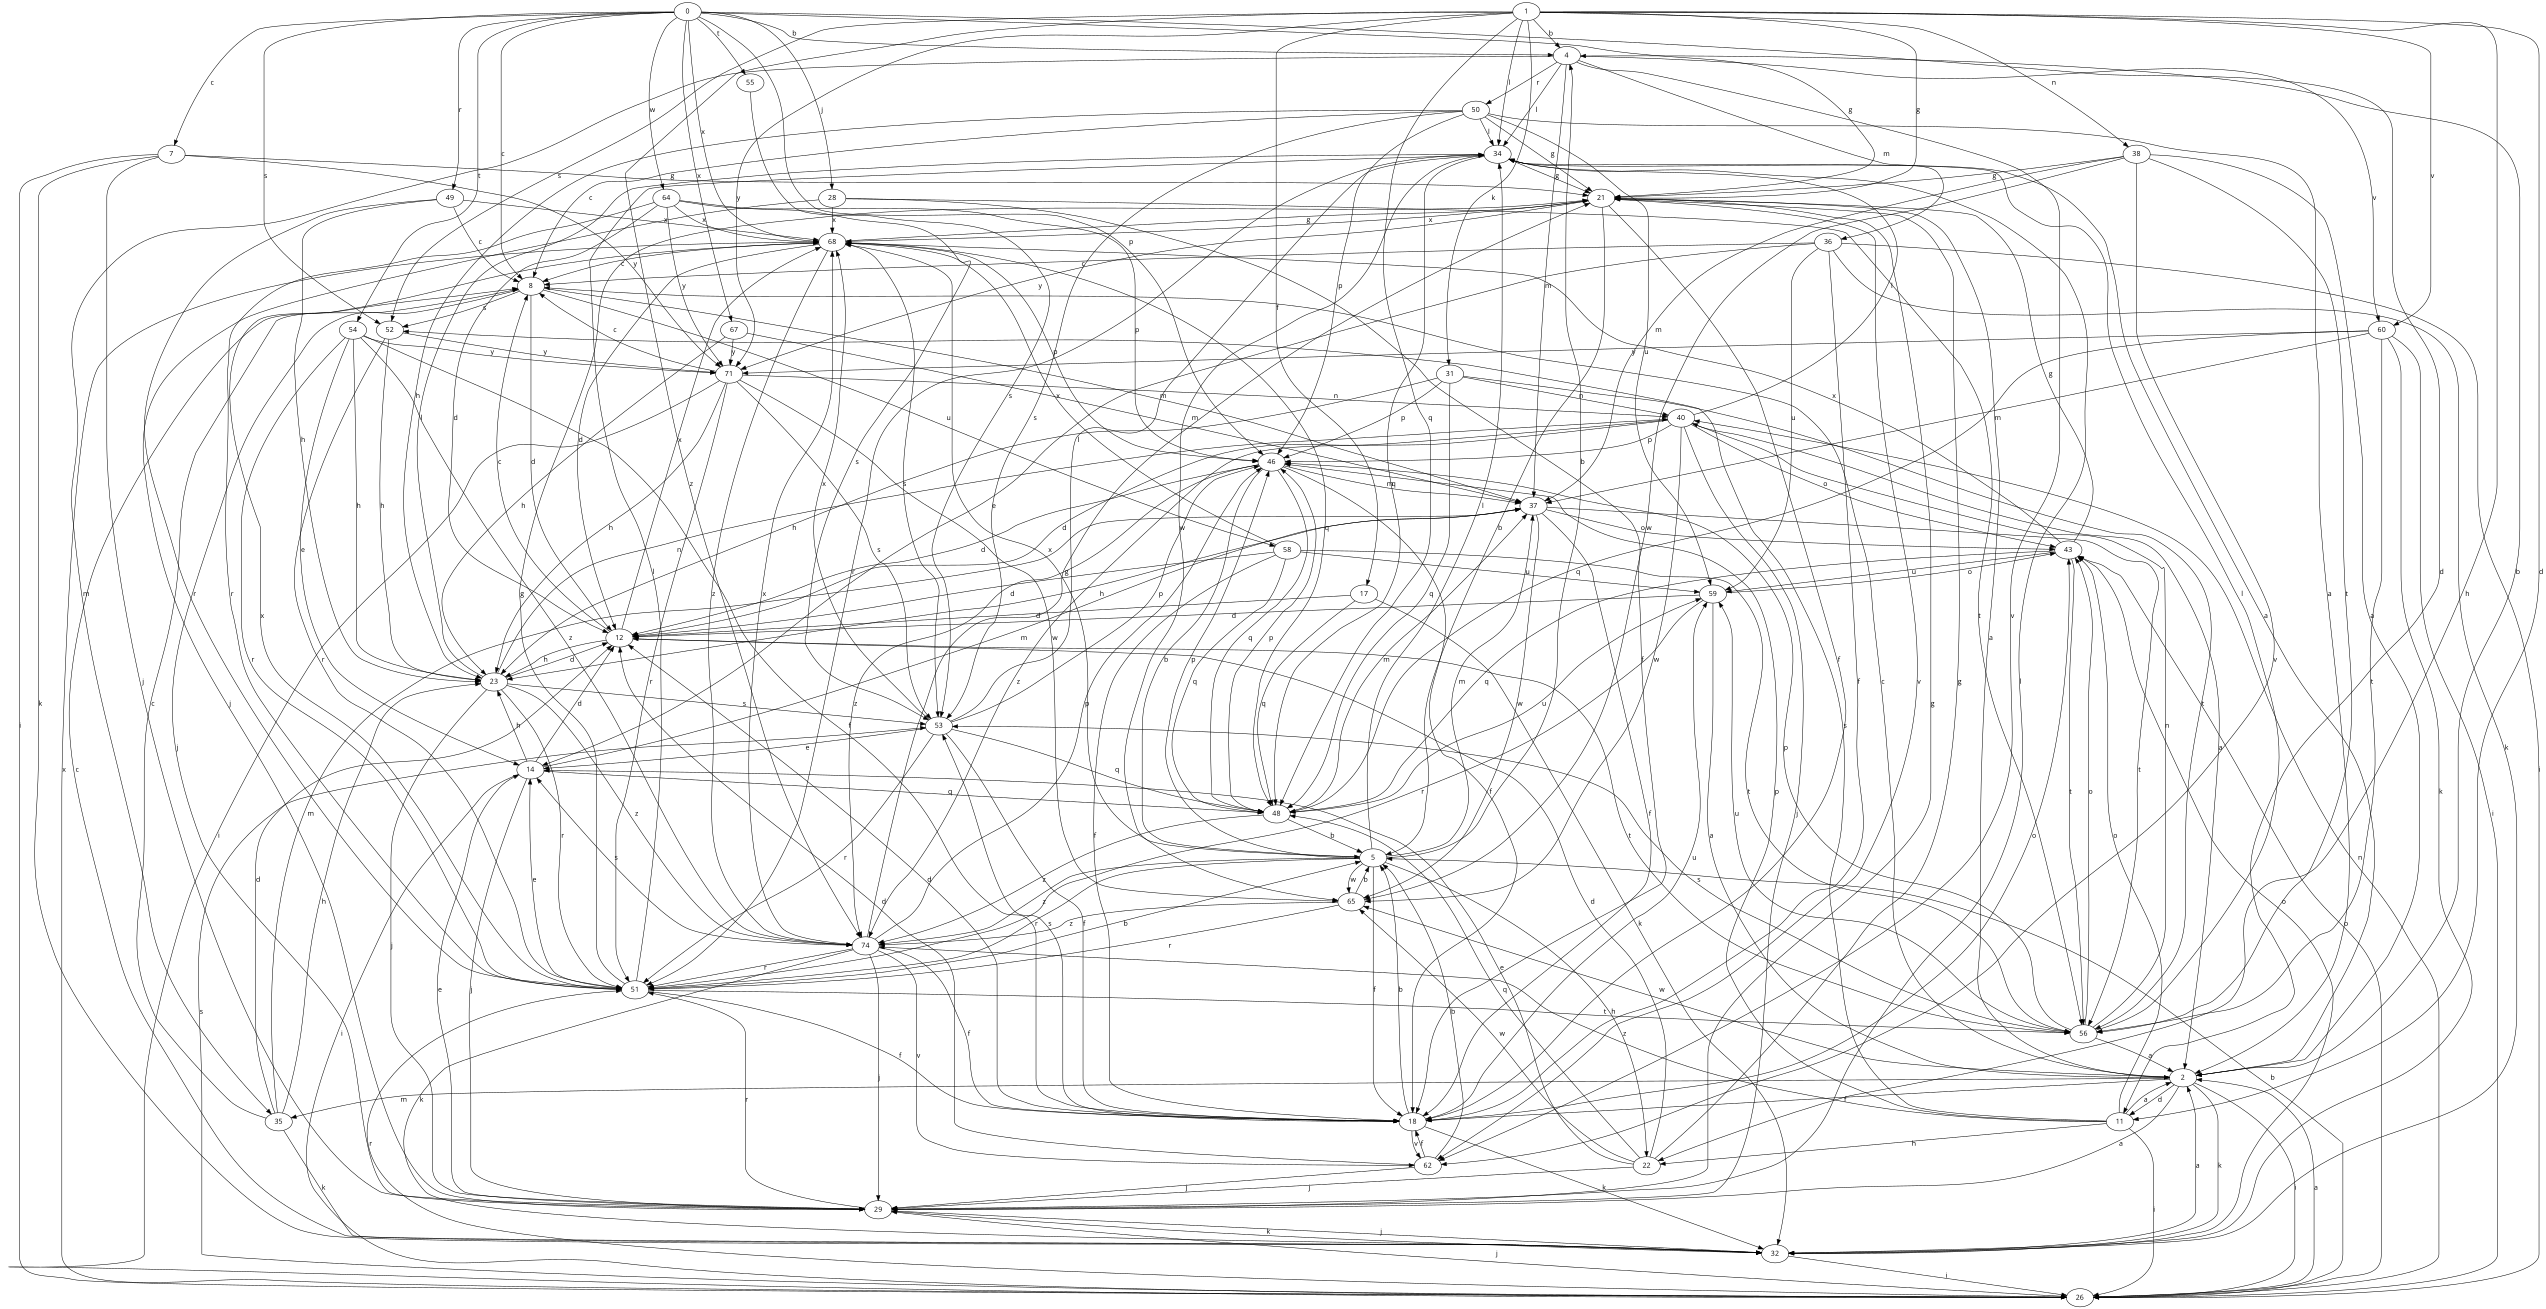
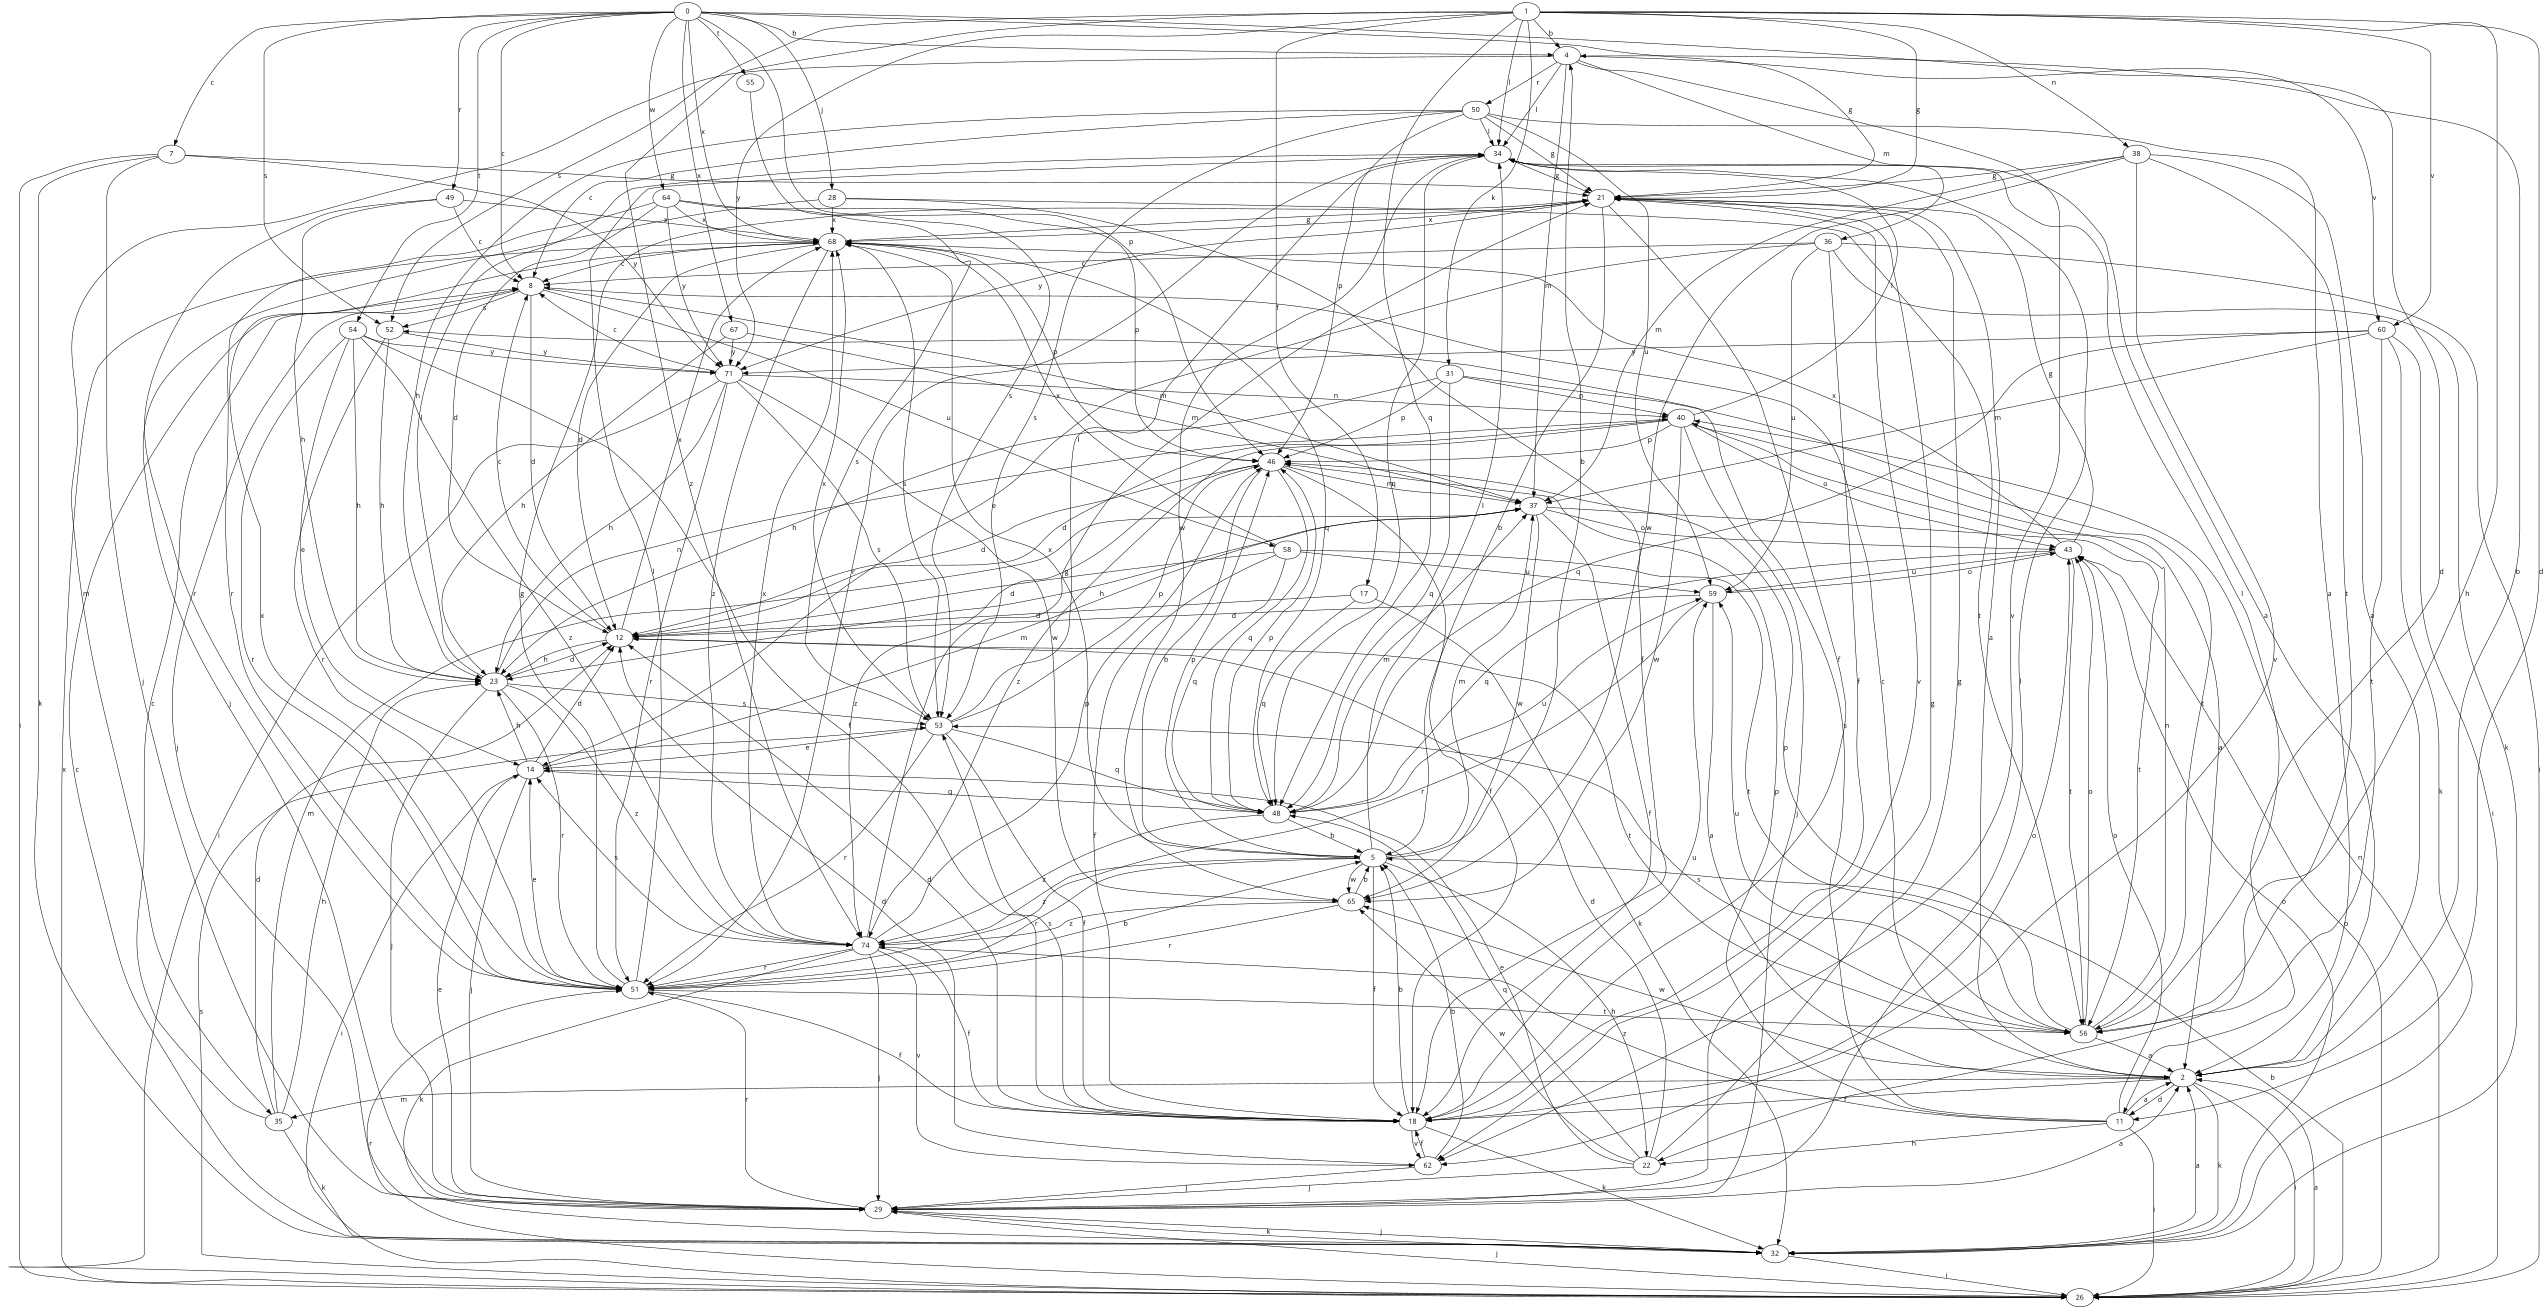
edge "2" -> "29": reversed
